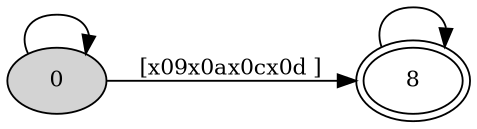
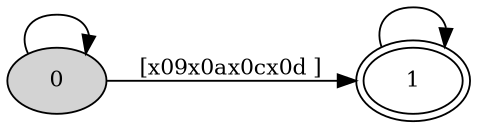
node "8": label "8" -> "1"
